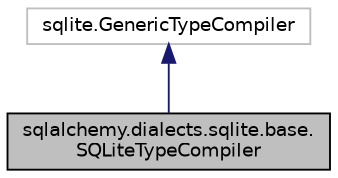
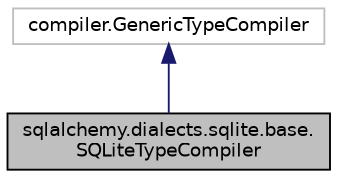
node "sqlite.GenericTypeCompiler": label "sqlite.GenericTypeCompiler" -> "compiler.GenericTypeCompiler"
